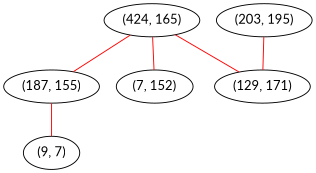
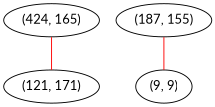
node "(203, 195)": removed
edge "(424, 165)" -- "(187, 155)": removed
node "(7, 152)": removed
node "(129, 171)": label "(129, 171)" -> "(121, 171)"
node "(9, 7)": label "(9, 7)" -> "(9, 9)"
